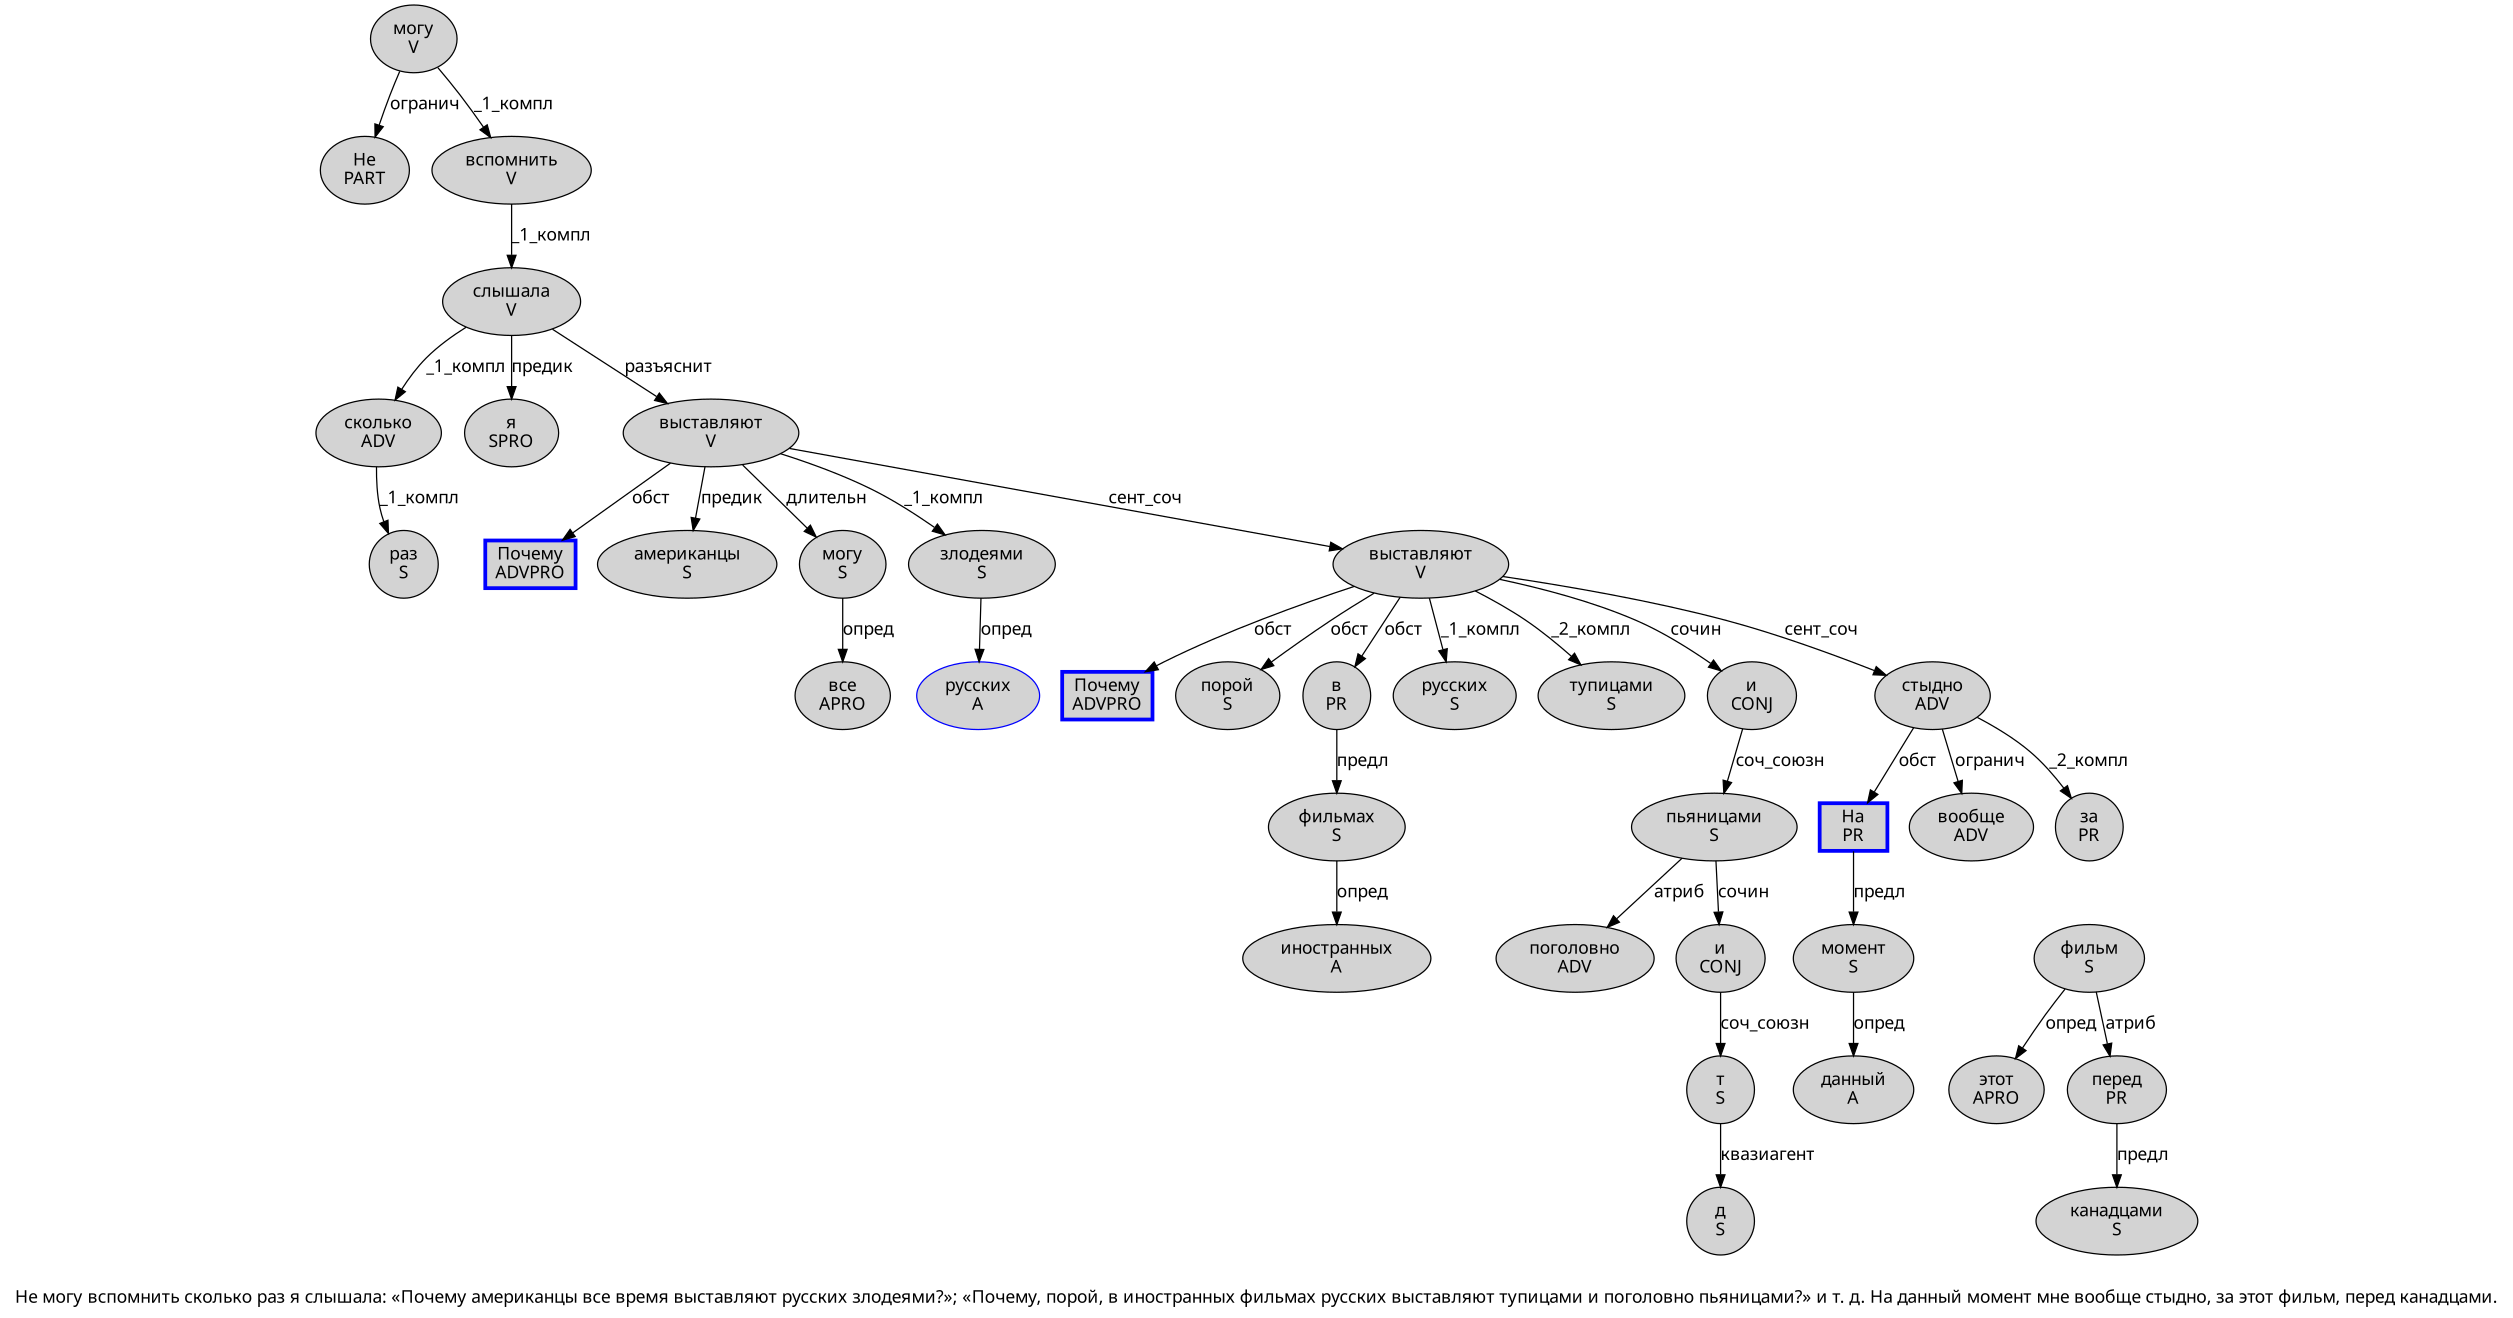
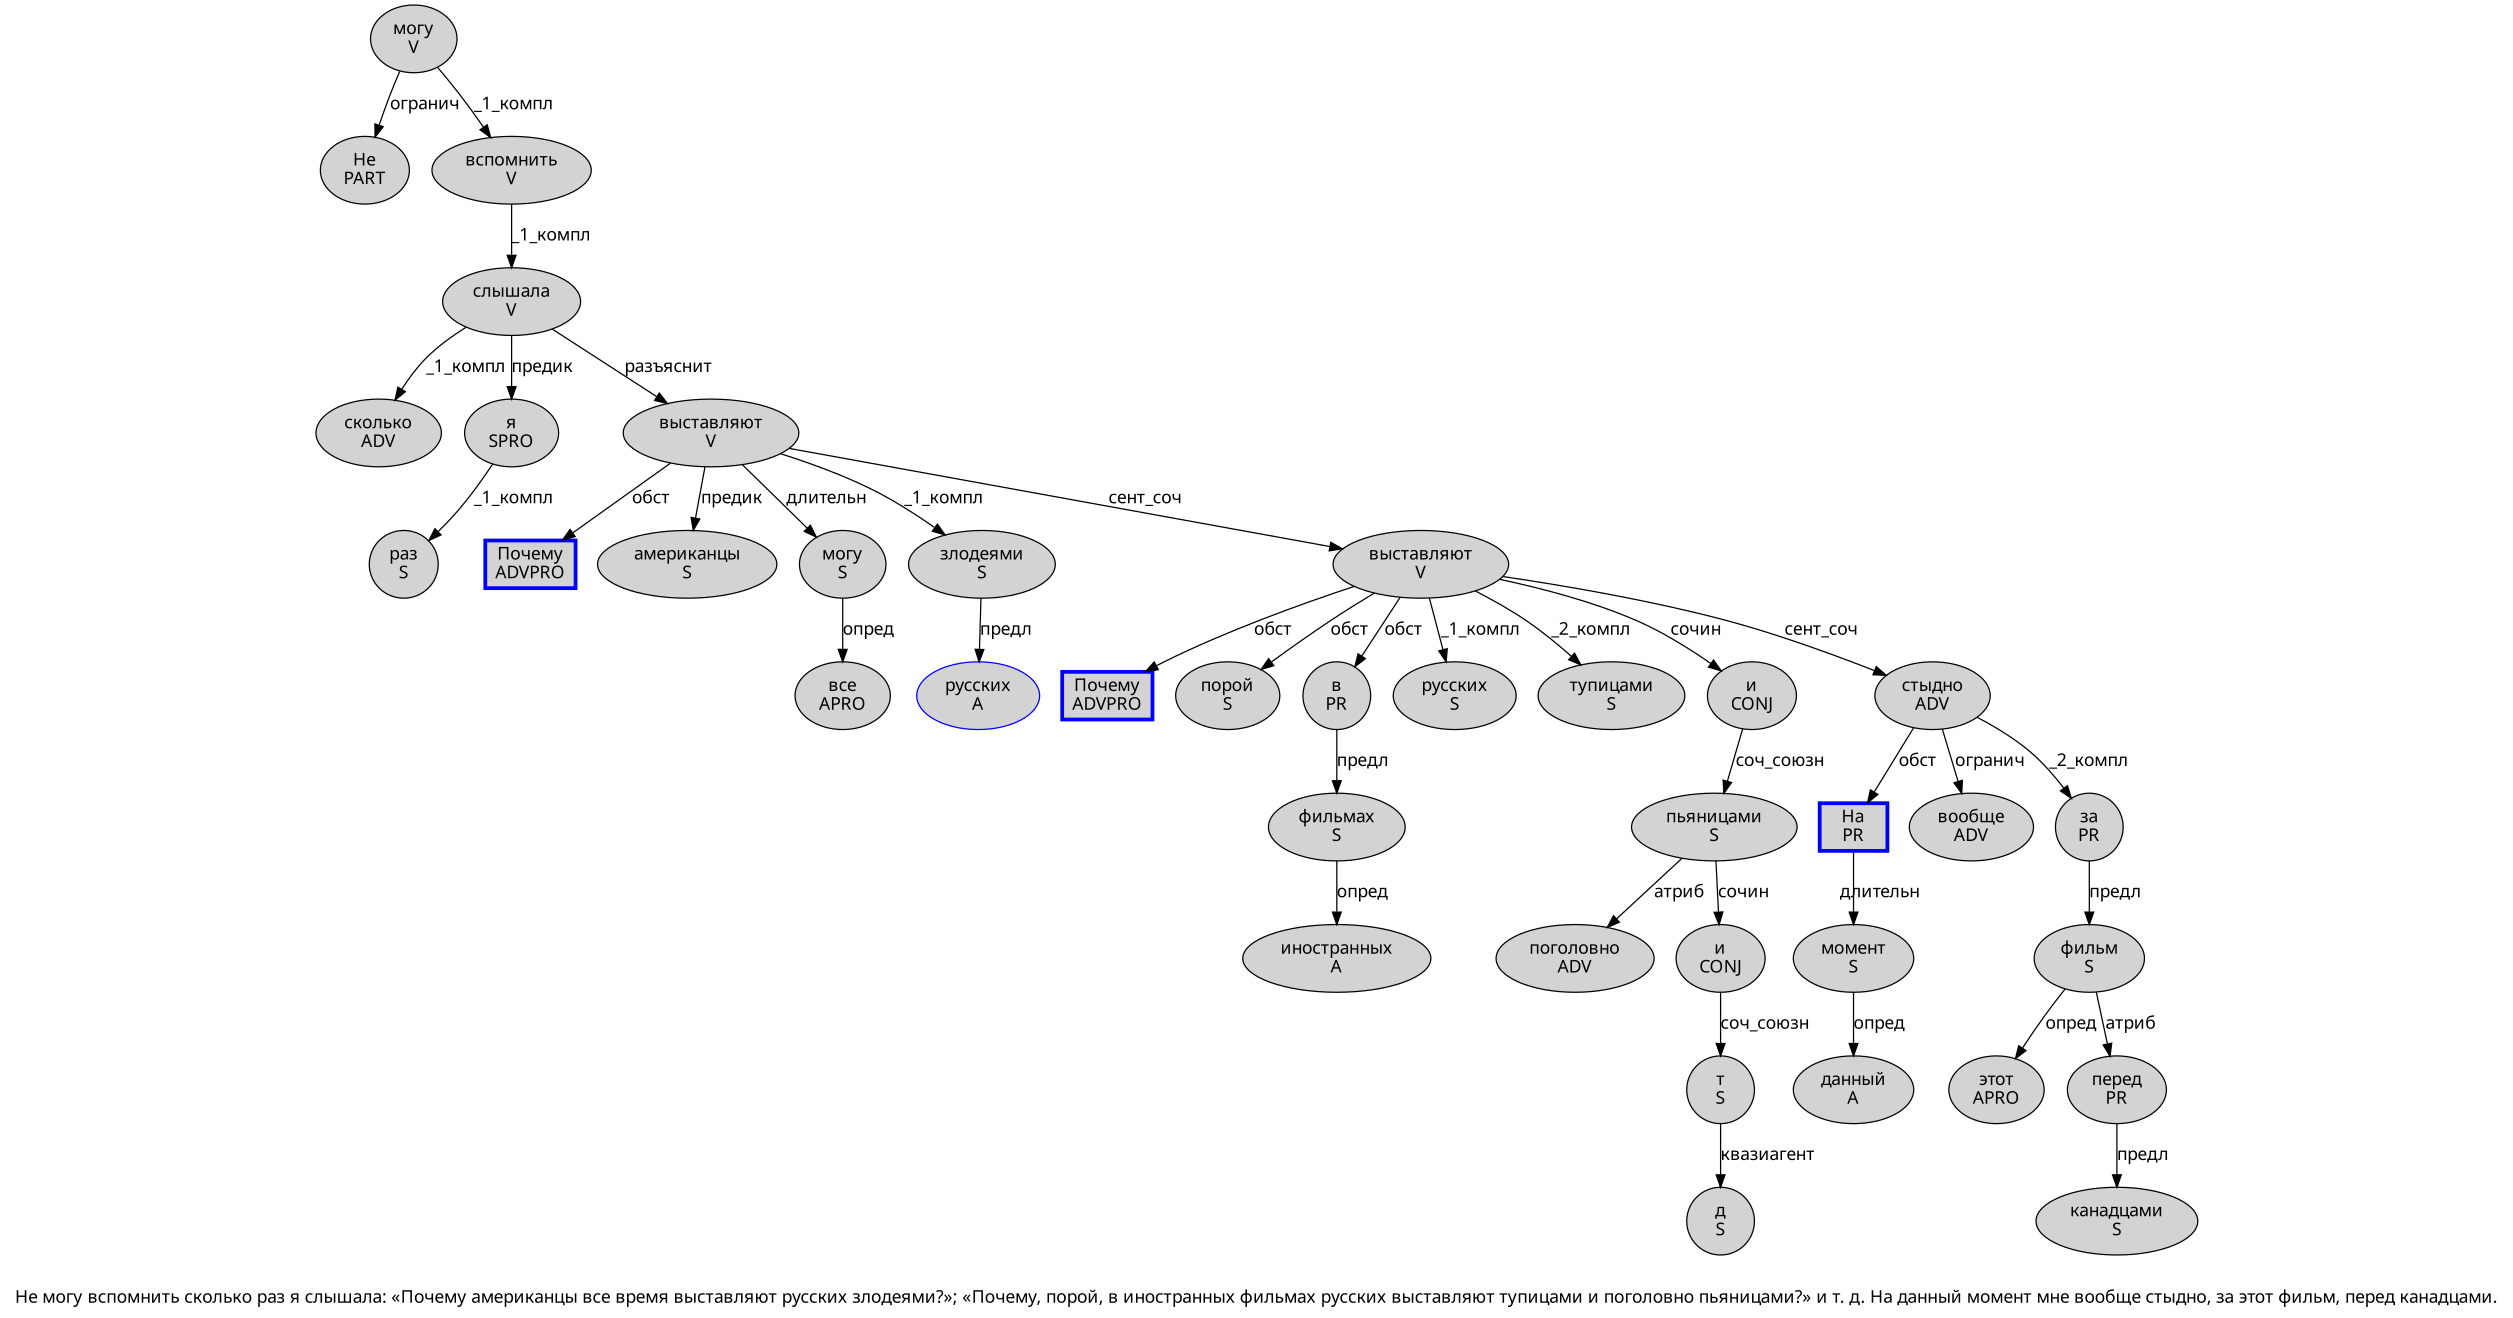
edge "сколько ADV" -> "раз S": now "я SPRO" -> "раз S"
edge "злодеями S" -> "русских A": label "опред" -> "предл"
edge "за PR" -> "фильм S": added, label "предл"
edge "На PR" -> "момент S": label "предл" -> "длительн"
